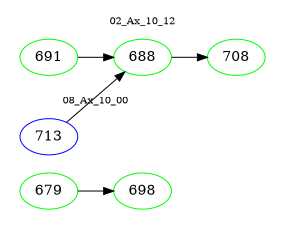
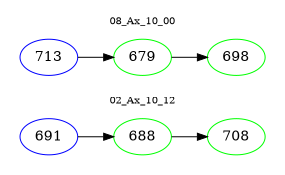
node "691": color green -> blue
edge "713" -> "688": now "713" -> "679"
